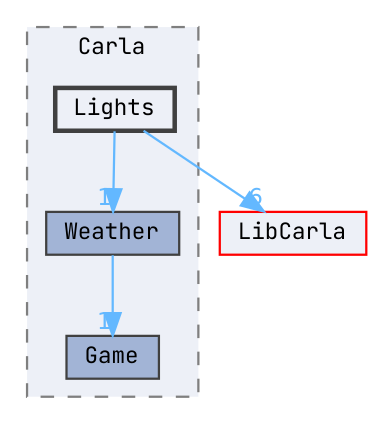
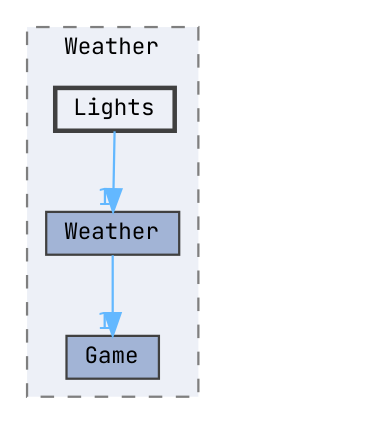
cluster "Carla": label "Carla" -> "Weather"
node "LibCarla": removed
